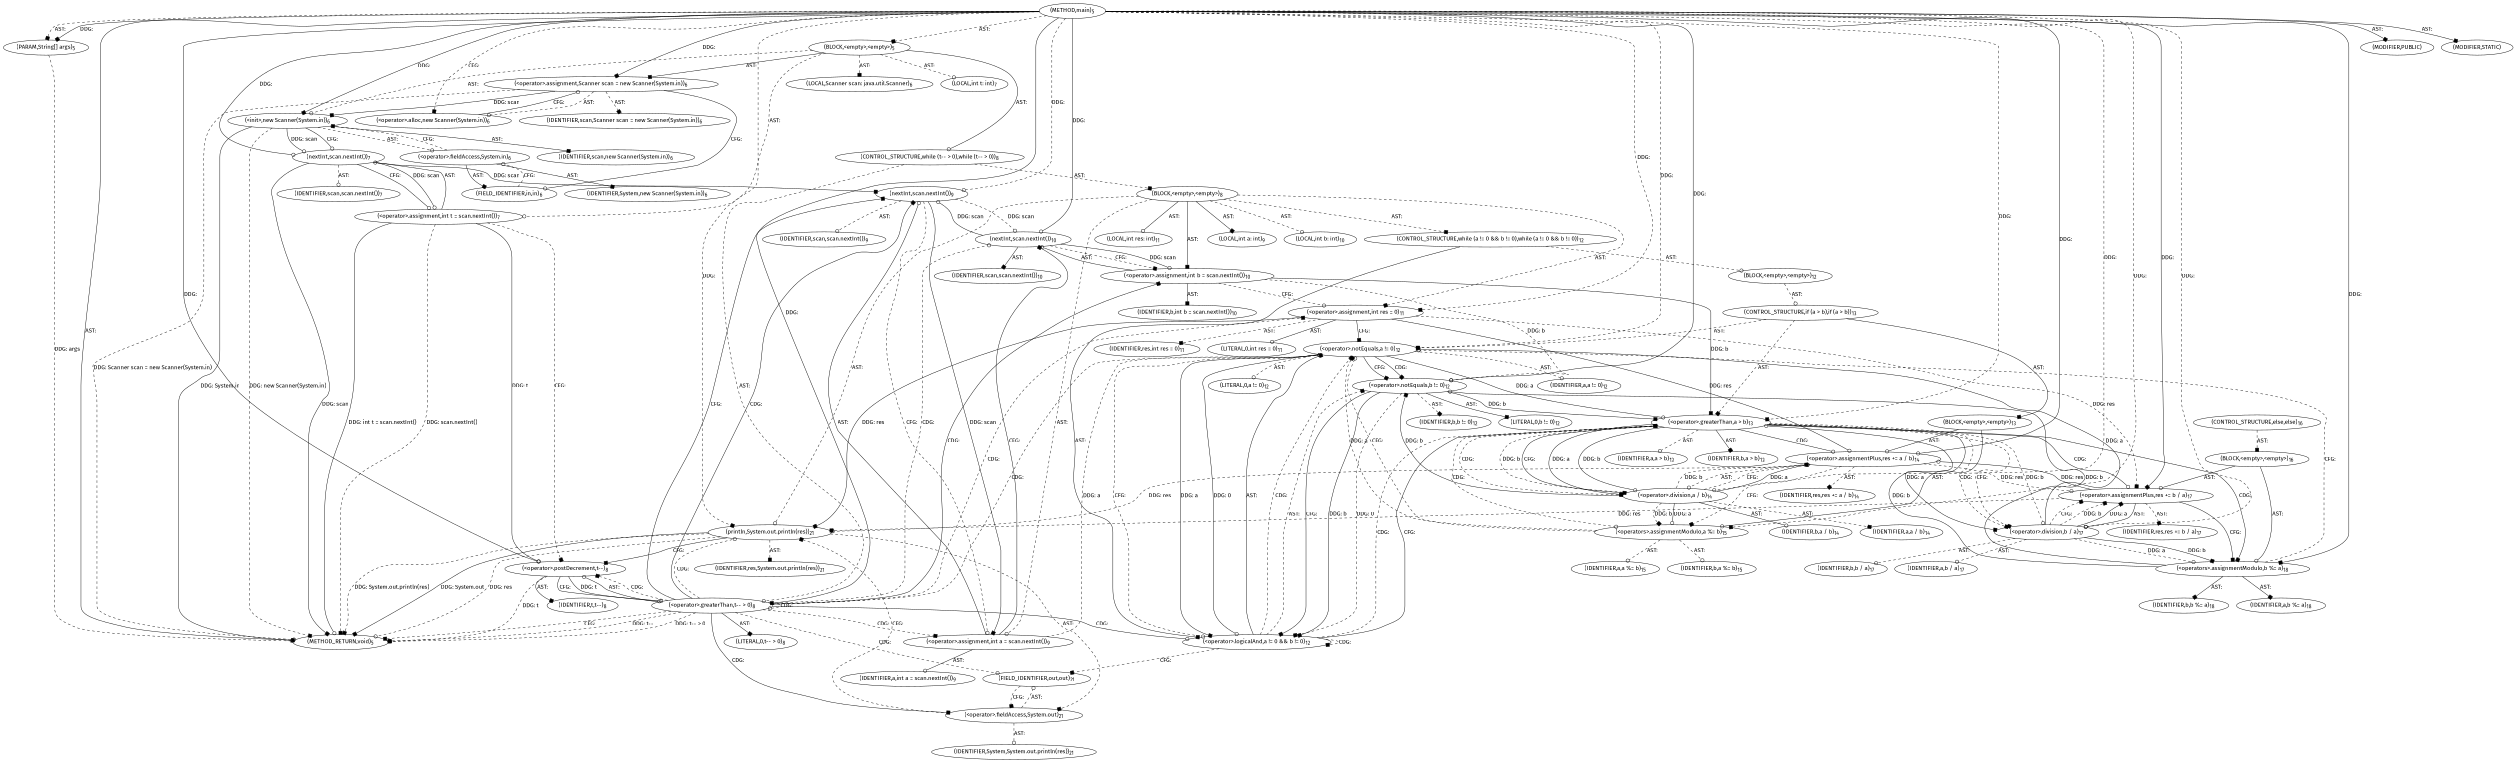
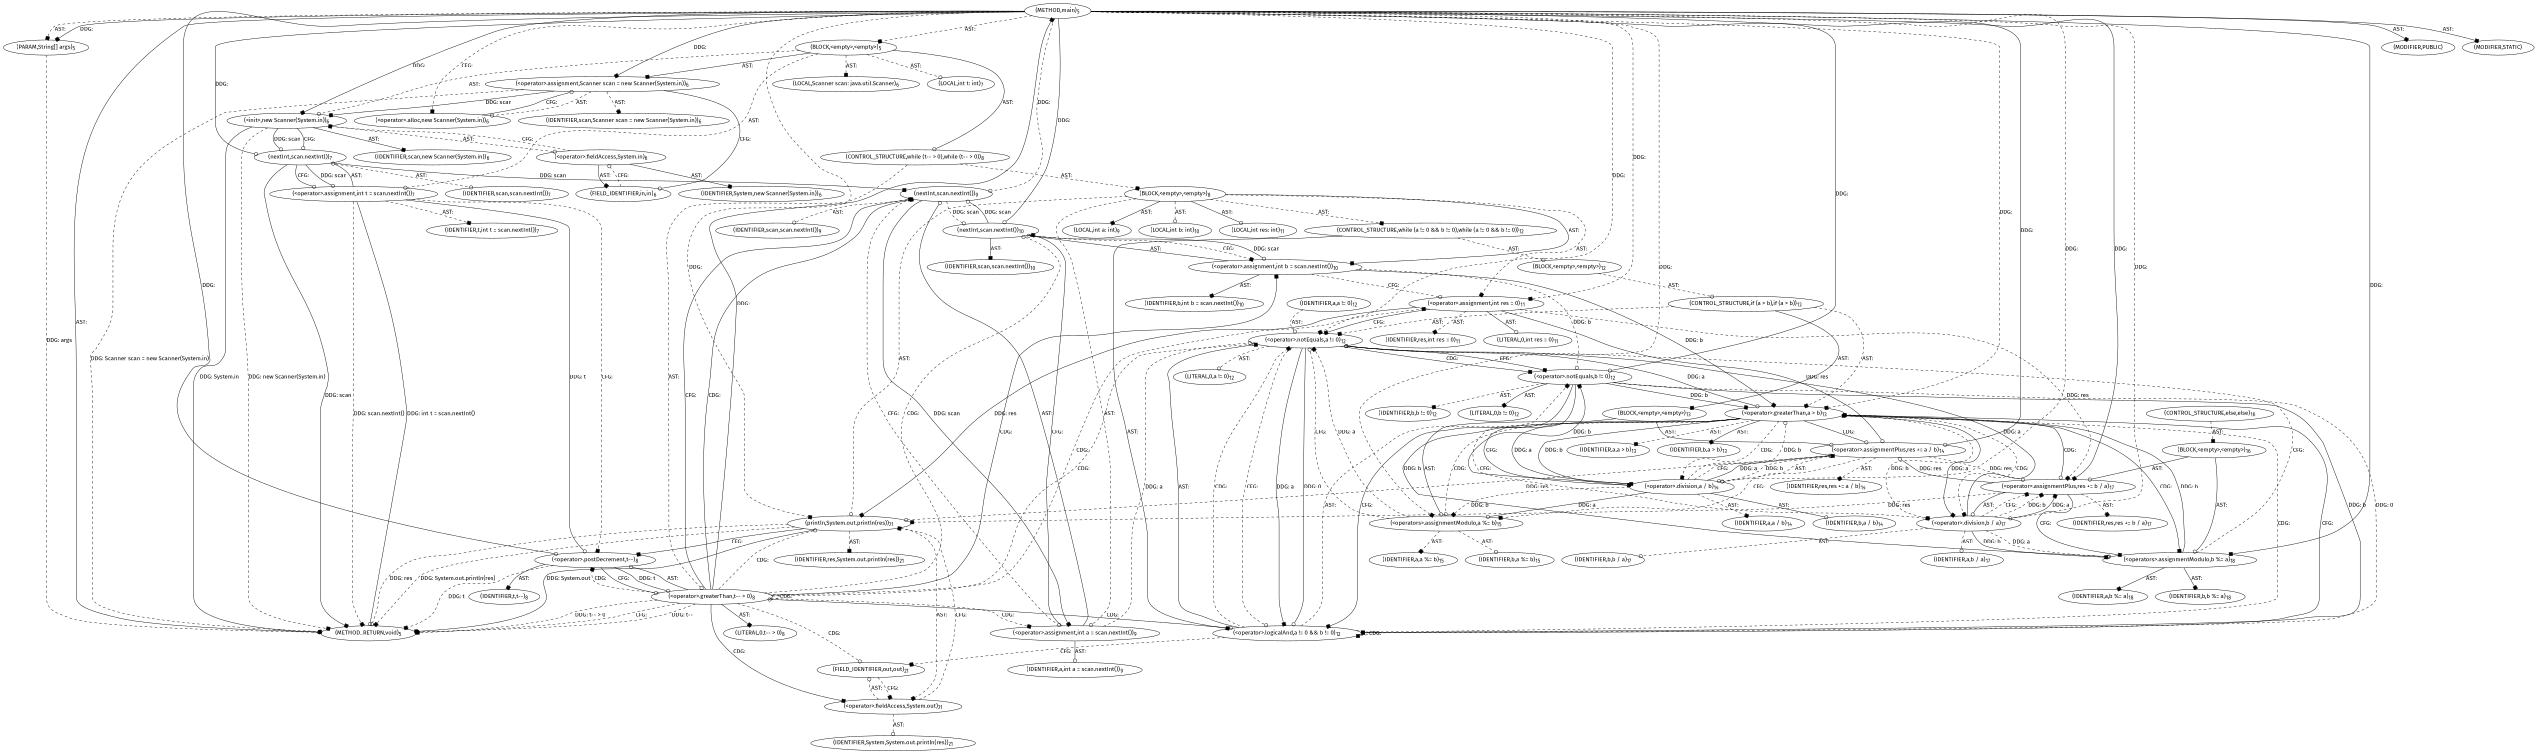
node "(IDENTIFIER,t,int t = scan.nextInt())": added
edge "(METHOD,main)" -> "(<operator>.greaterThan,t-- > 0)": reversed
edge "(<operator>.notEquals,a != 0)" -> "(IDENTIFIER,a,a != 0)": reversed
edge "(<operators>.assignmentModulo,b %= a)" -> "(<operator>.notEquals,b != 0)": reversed
edge "(<operator>.greaterThan,a > b)" -> "(IDENTIFIER,a,a > b)": arrowhead odot -> box
edge "(<operators>.assignmentModulo,a %= b)" -> "(IDENTIFIER,a,a %= b)": arrowhead odot -> box
